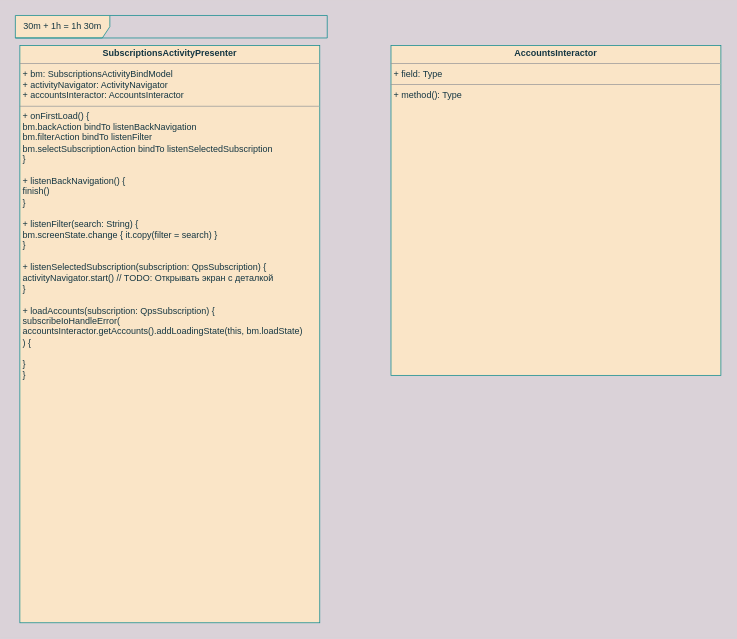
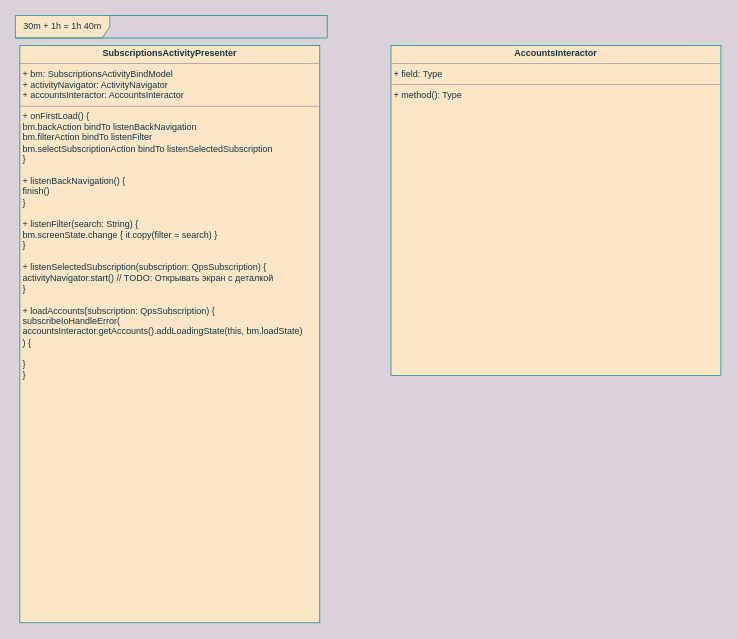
node "30m + 1h = 1h 30m": label "30m + 1h = 1h 30m" -> "30m + 1h = 1h 40m"
